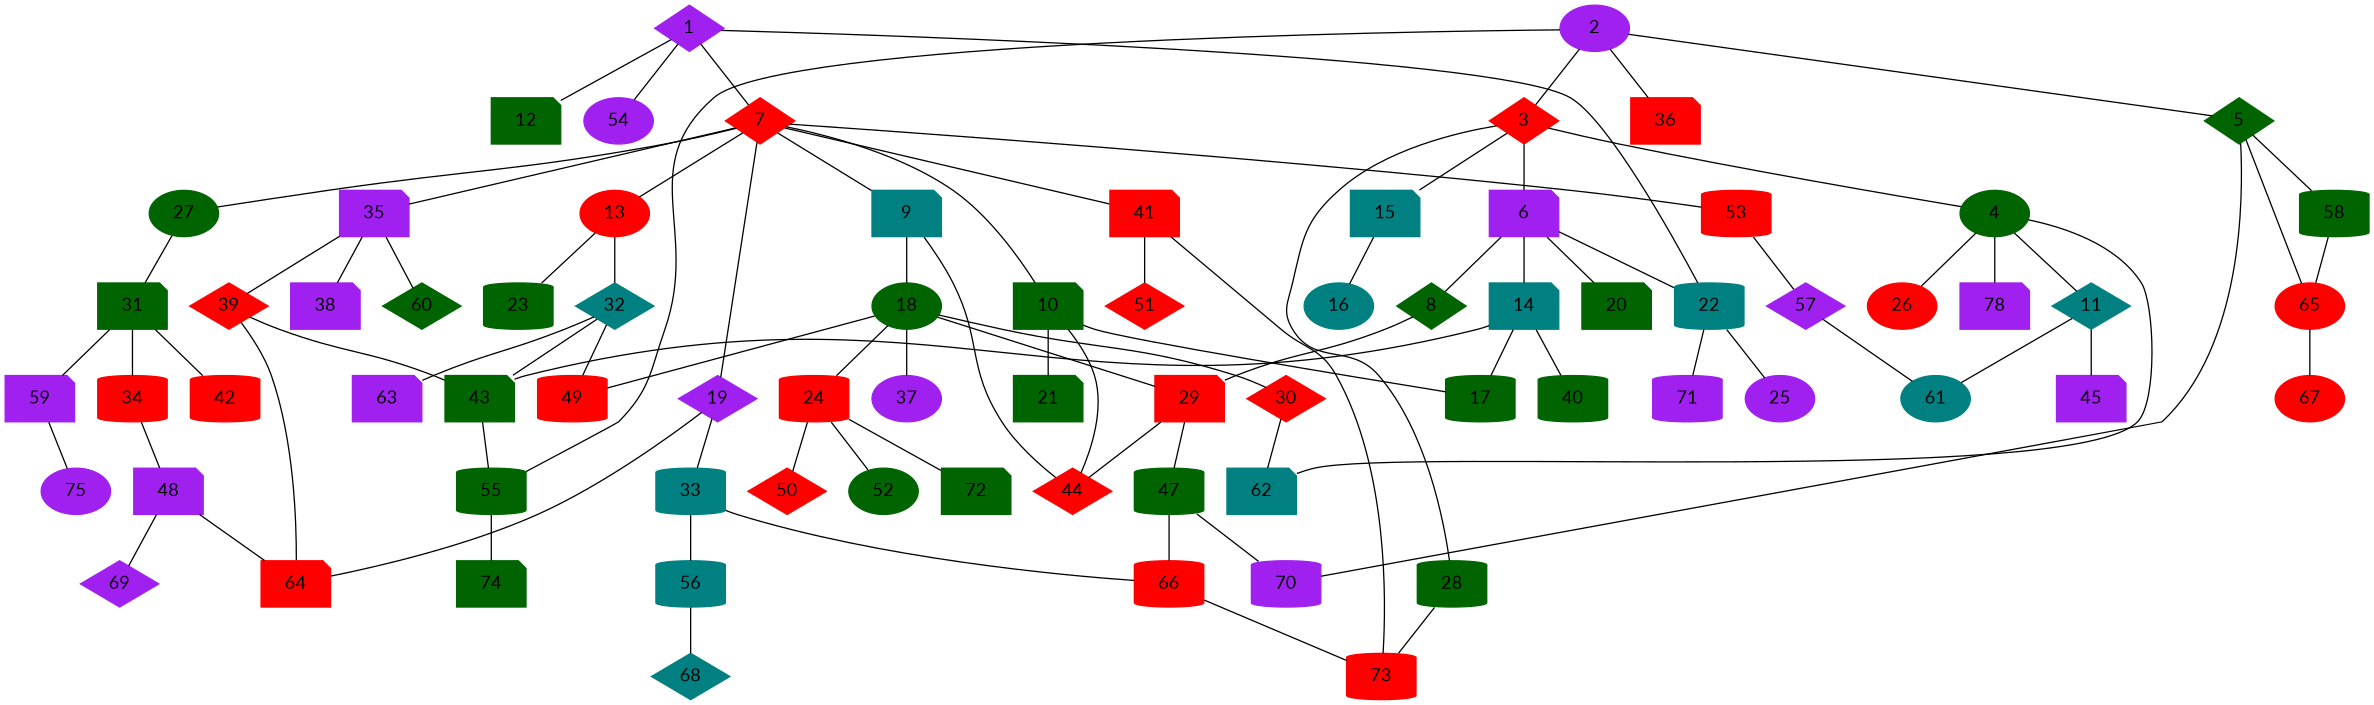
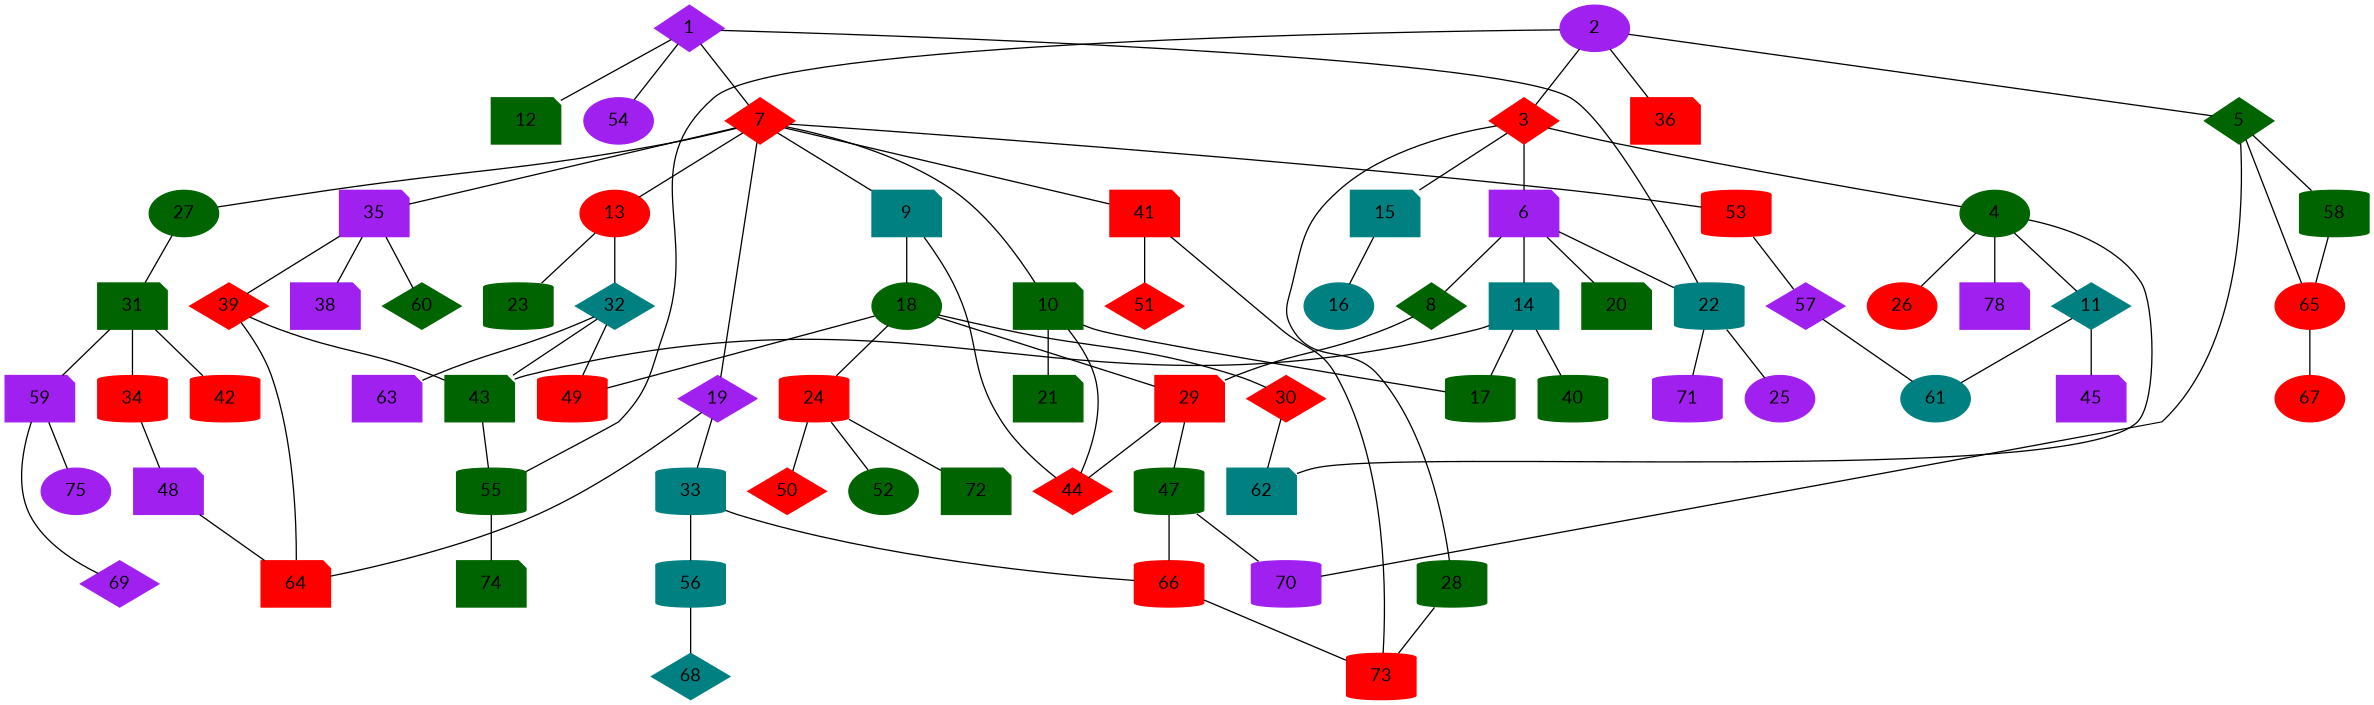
node "37": removed
edge "48" -- "69": now "59" -- "69"
